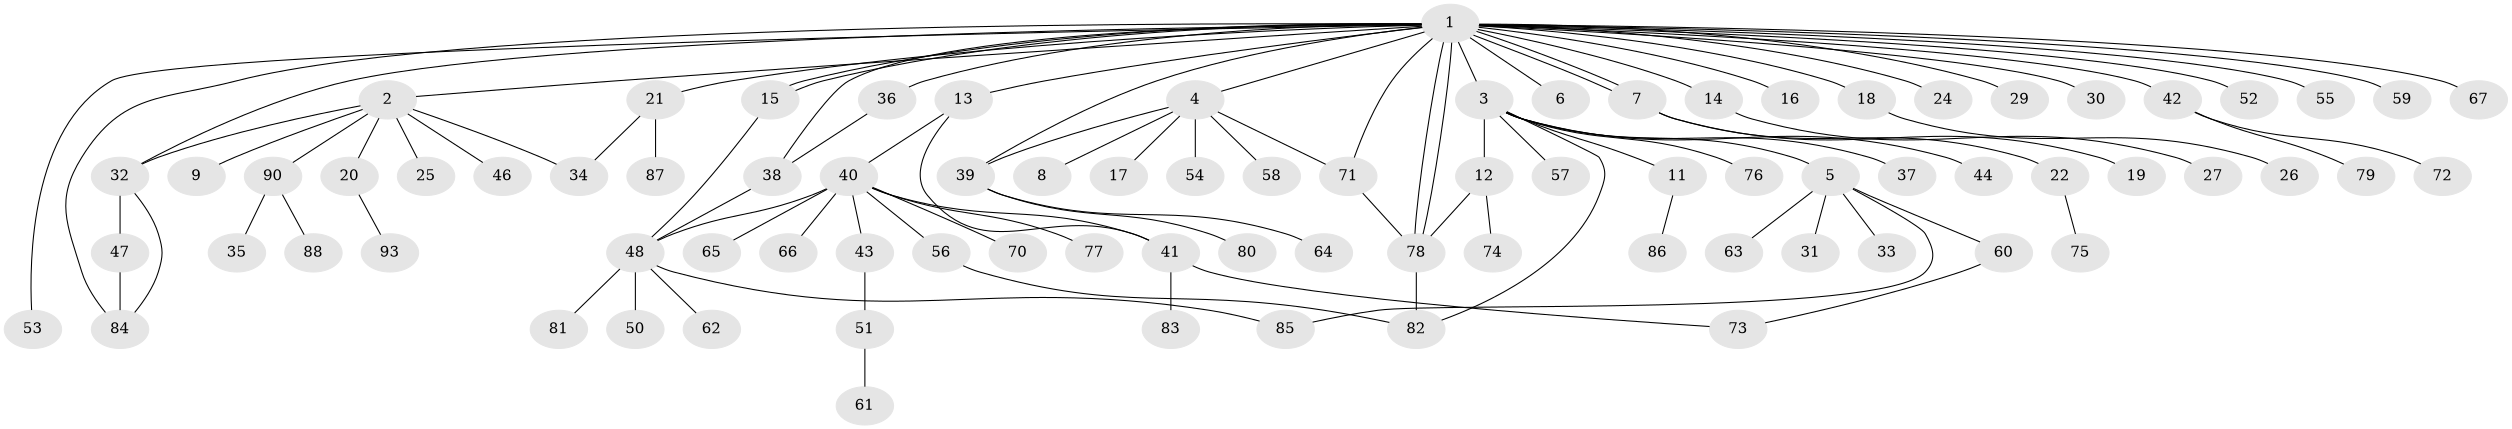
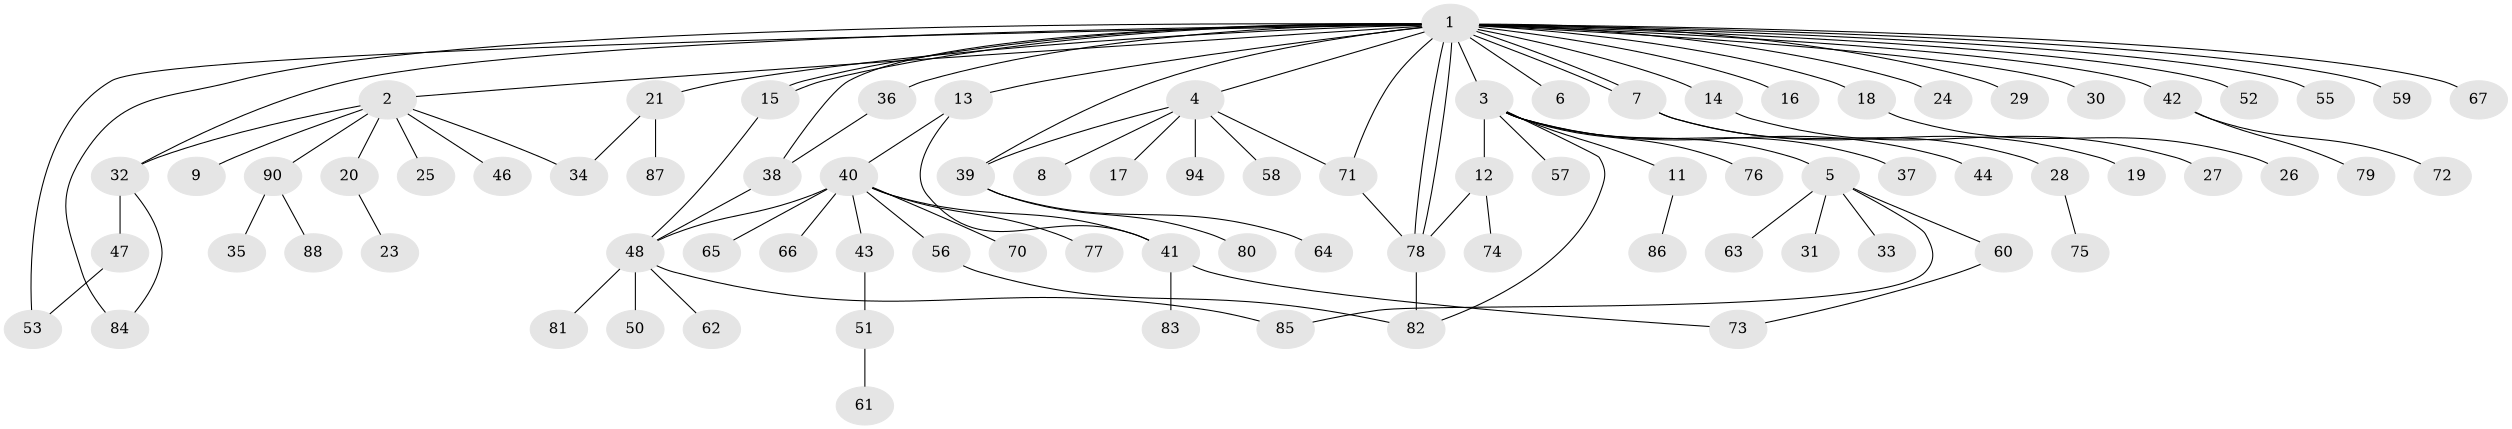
node "54": label "54" -> "94"
node "22": label "22" -> "28"
node "93": label "93" -> "23"
edge "47" -- "84": now "47" -- "53"
